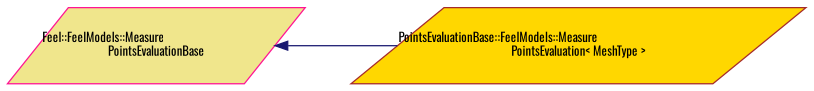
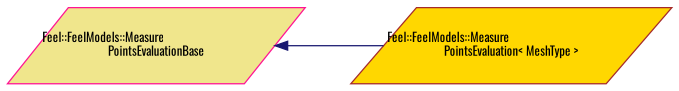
node "PointsEvaluationBase::FeelModels::Measure PointsEvaluation< MeshType >": label "PointsEvaluationBase::FeelModels::Measure PointsEvaluation< MeshType >" -> "Feel::FeelModels::Measure PointsEvaluation< MeshType >"
